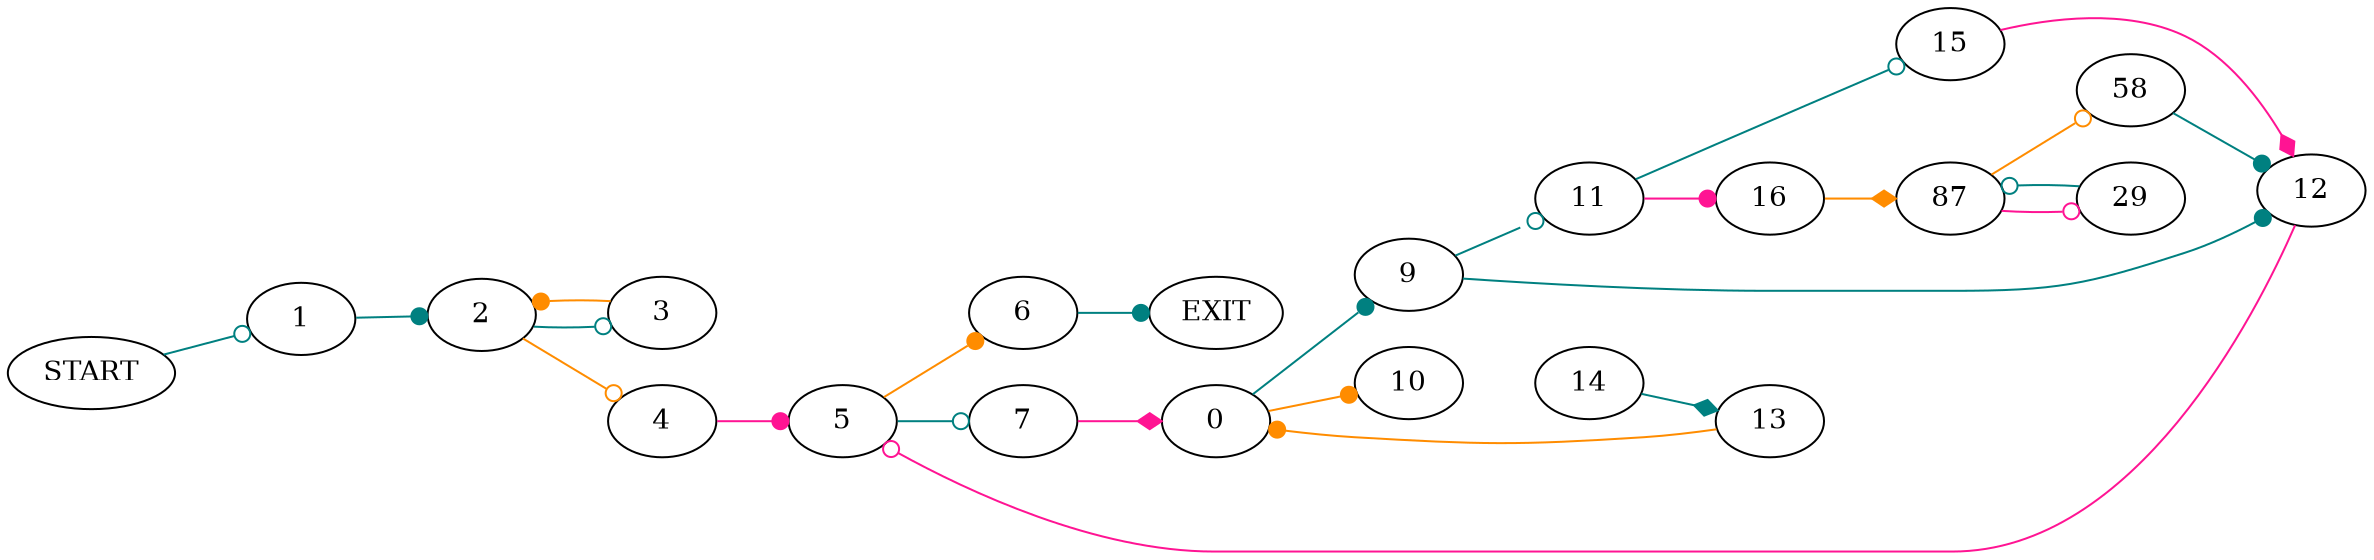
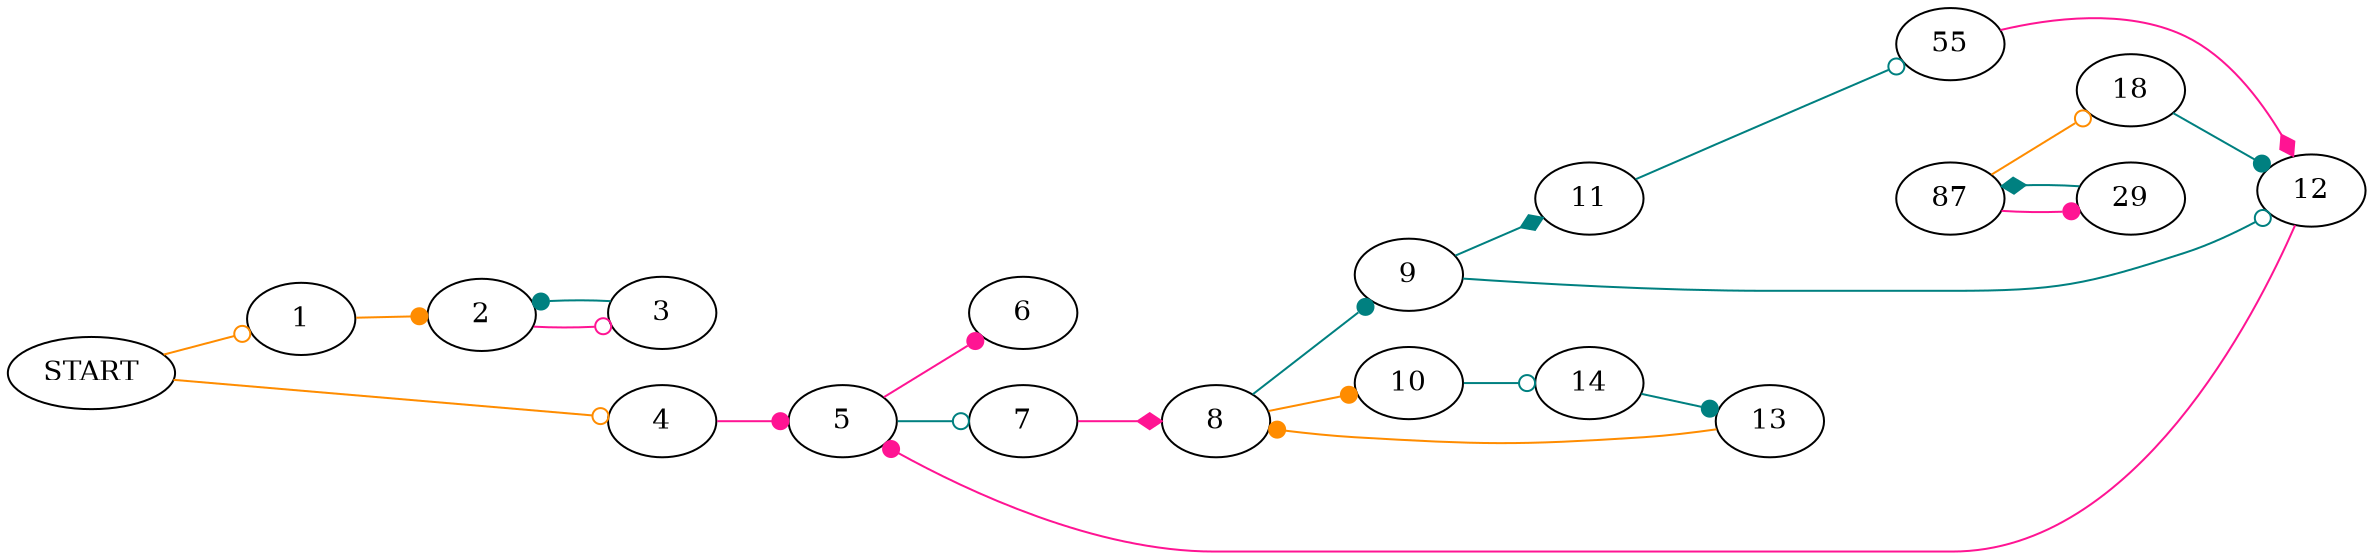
node "15": label "15" -> "55"
node "58": label "58" -> "18"
edge "29" -> "87": arrowhead odot -> diamond
node "16": removed
edge "87" -> "29": arrowhead odot -> dot
edge "9" -> "11": arrowhead odot -> diamond
edge "9" -> "12": arrowhead dot -> odot
edge "3" -> "2": color darkorange -> teal
node "EXIT": removed
edge "1" -> "2": color teal -> darkorange
edge "2" -> "3": color teal -> deeppink
edge "START" -> "1": color teal -> darkorange
edge "2" -> "4": now "START" -> "4"
edge "5" -> "6": color darkorange -> deeppink
edge "10" -> "14": added
edge "14" -> "13": arrowhead diamond -> dot
node "0": label "0" -> "8"
edge "12" -> "5": arrowhead odot -> dot
